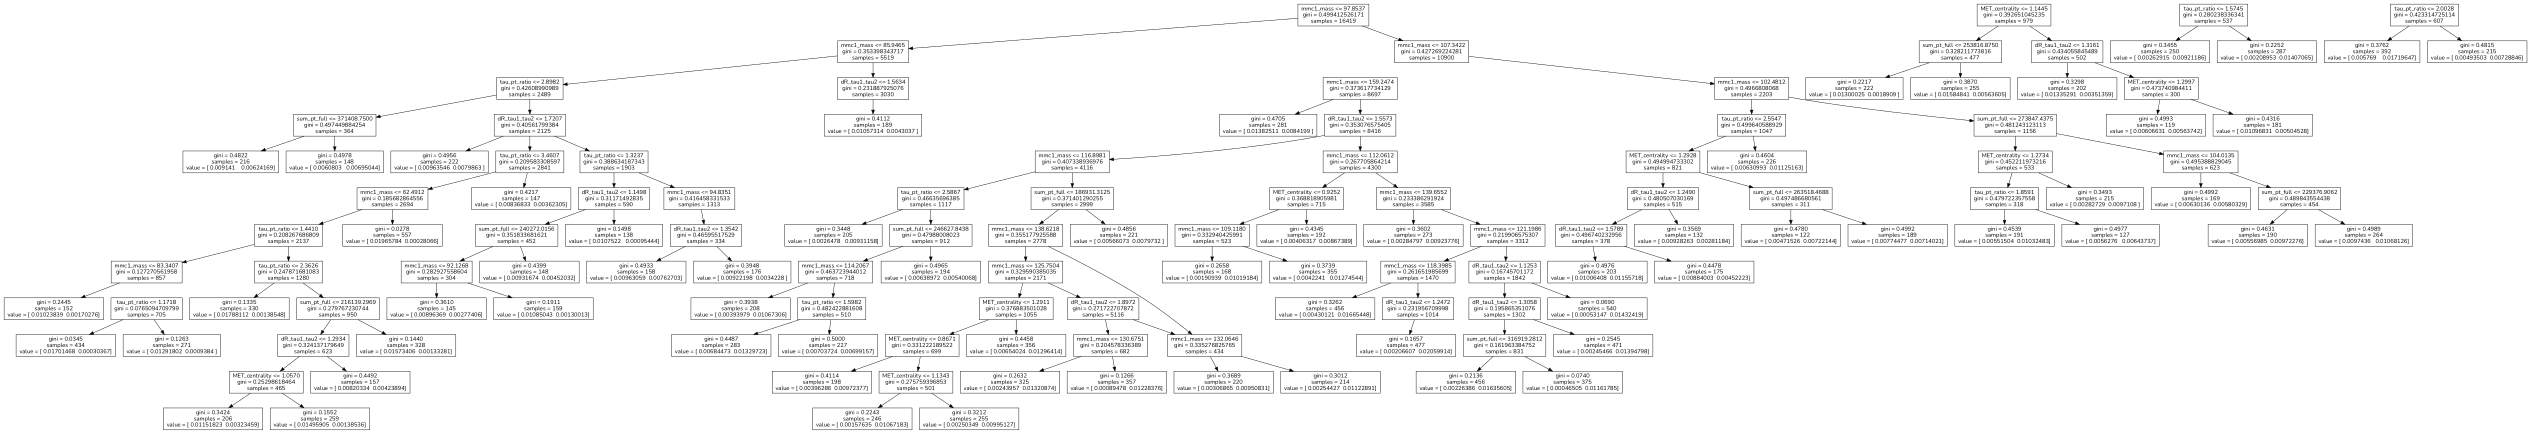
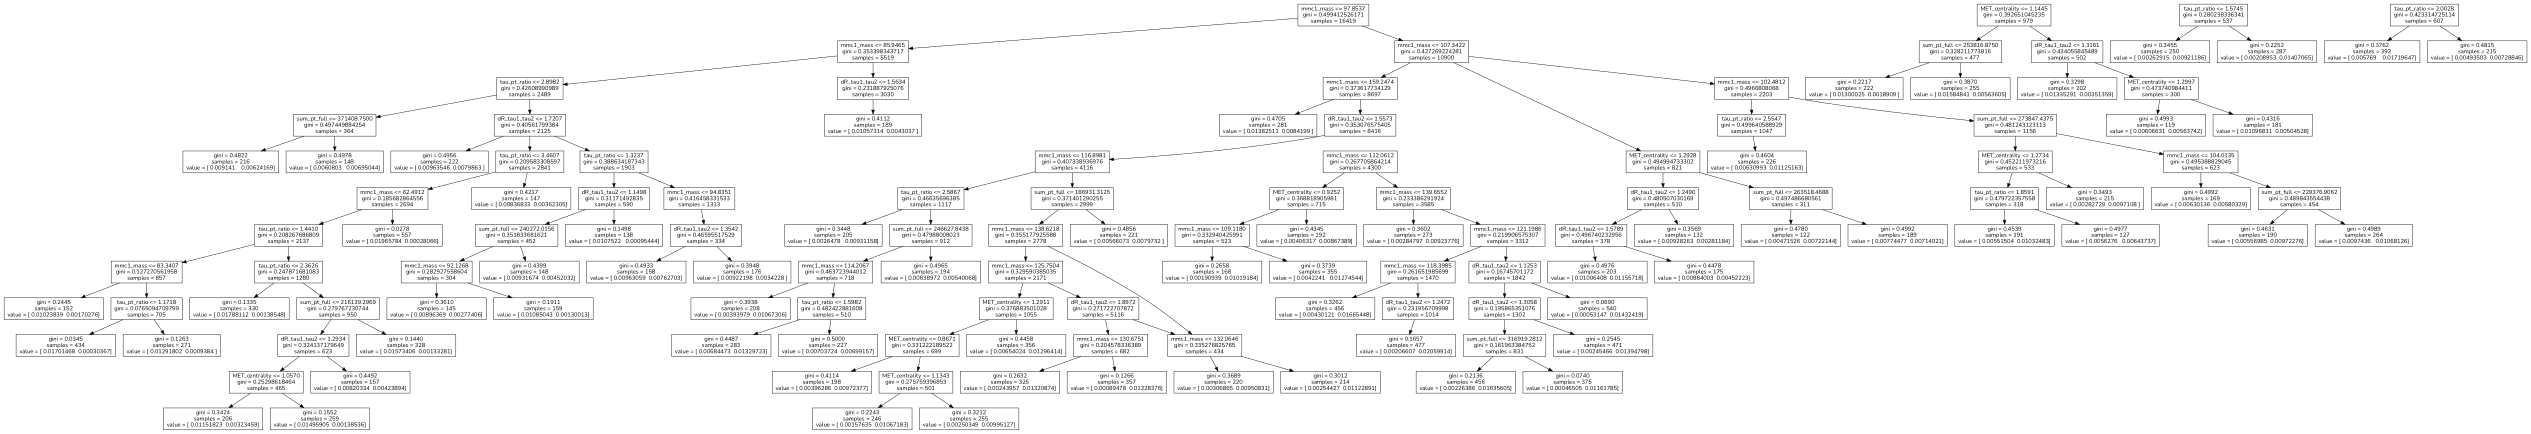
edge "mmc1_mass <= 107.3422 gini = 0.427269224281 samples = 10900" -> "mmc1_mass <= 159.2474 gini = 0.373617734129 samples = 8697": added
edge "dR_tau1_tau2 <= 1.5573 gini = 0.353076575405 samples = 8416" -> "mmc1_mass <= 112.0612 gini = 0.267705864214 samples = 4300": removed
edge "tau_pt_ratio <= 2.5547 gini = 0.499640588929 samples = 1047" -> "MET_centrality <= 1.2928 gini = 0.494994733302 samples = 821": now "mmc1_mass <= 107.3422 gini = 0.427269224281 samples = 10900" -> "MET_centrality <= 1.2928 gini = 0.494994733302 samples = 821"
node "dR_tau1_tau2 <= 1.2490 gini = 0.480507030169 samples = 515": label "dR_tau1_tau2 <= 1.2490 gini = 0.480507030169 samples = 515" -> "dR_tau1_tau2 <= 1.2490 gini = 0.480507030169 samples = 510"
edge "mmc1_mass <= 83.3407 gini = 0.127270561958 samples = 857" -> "tau_pt_ratio <= 1.1718 gini = 0.0765094709799 samples = 705": added
